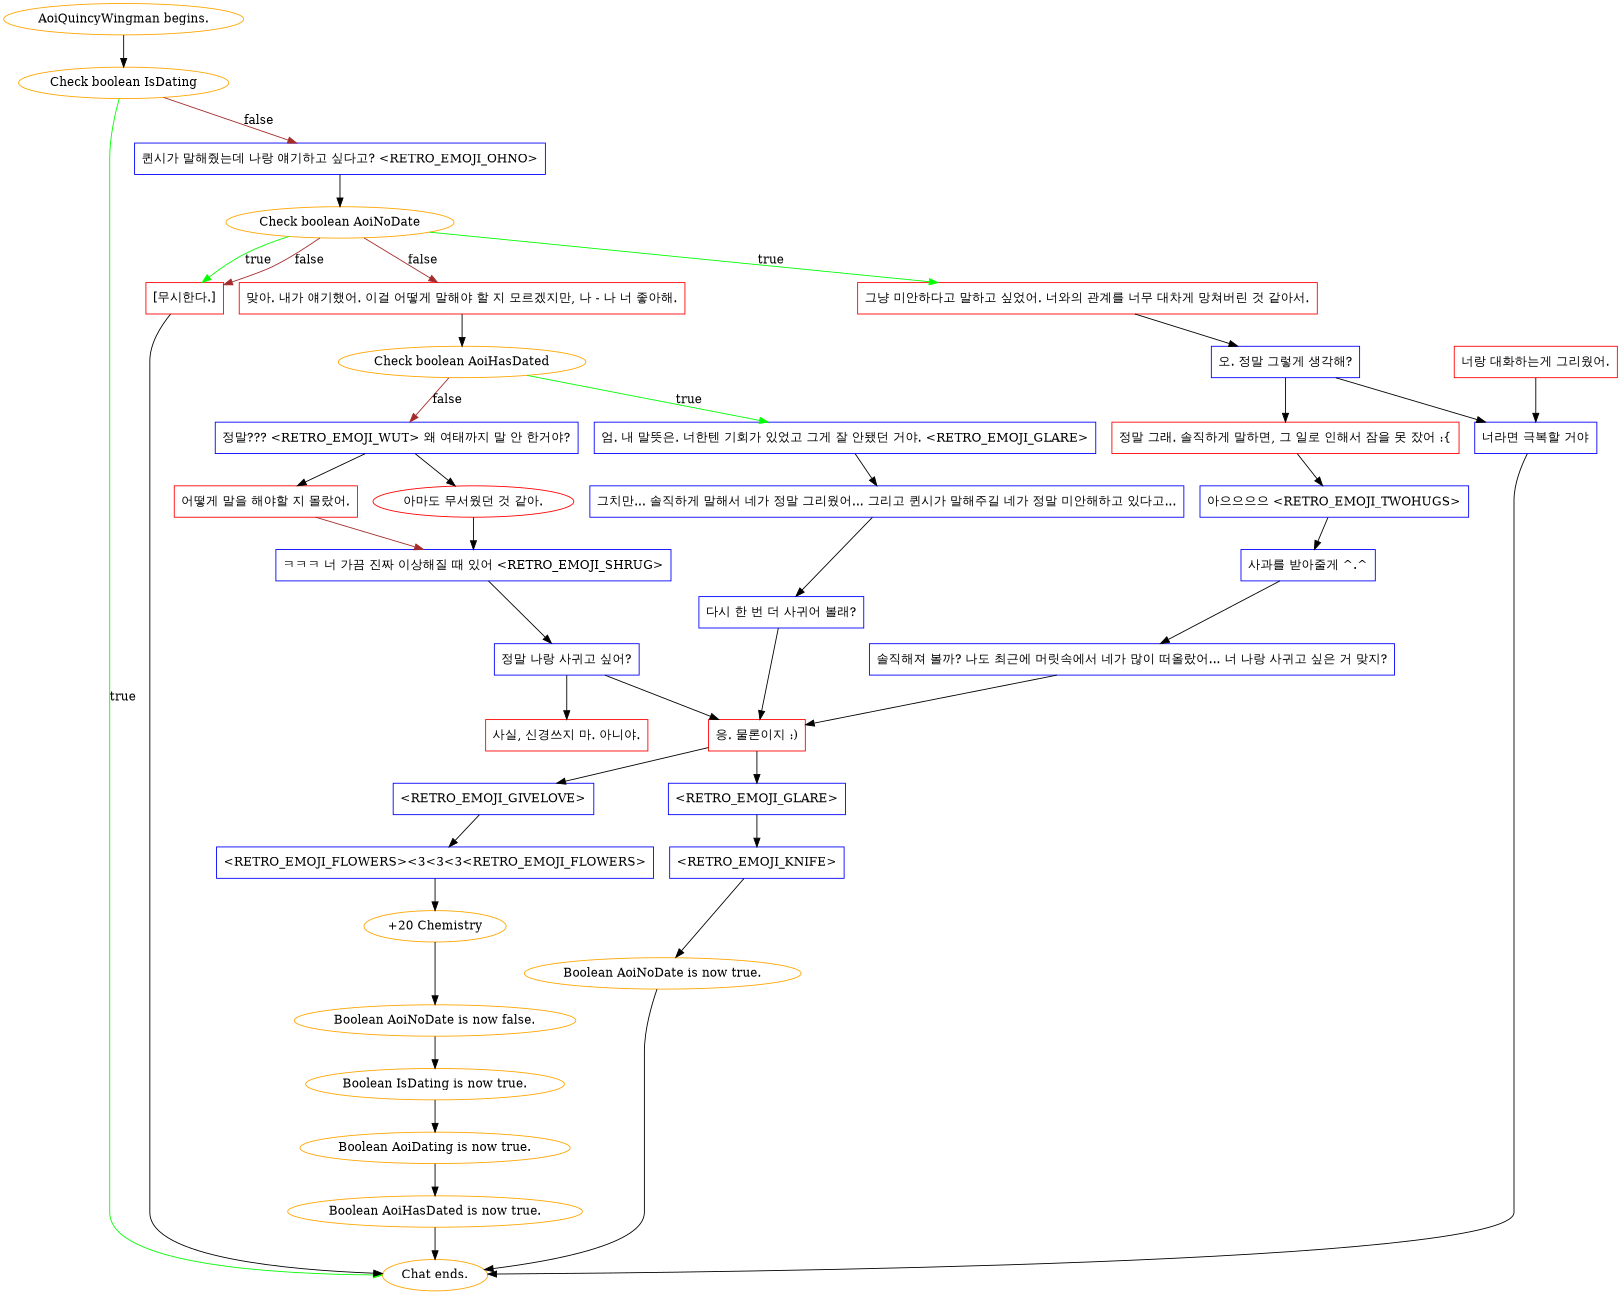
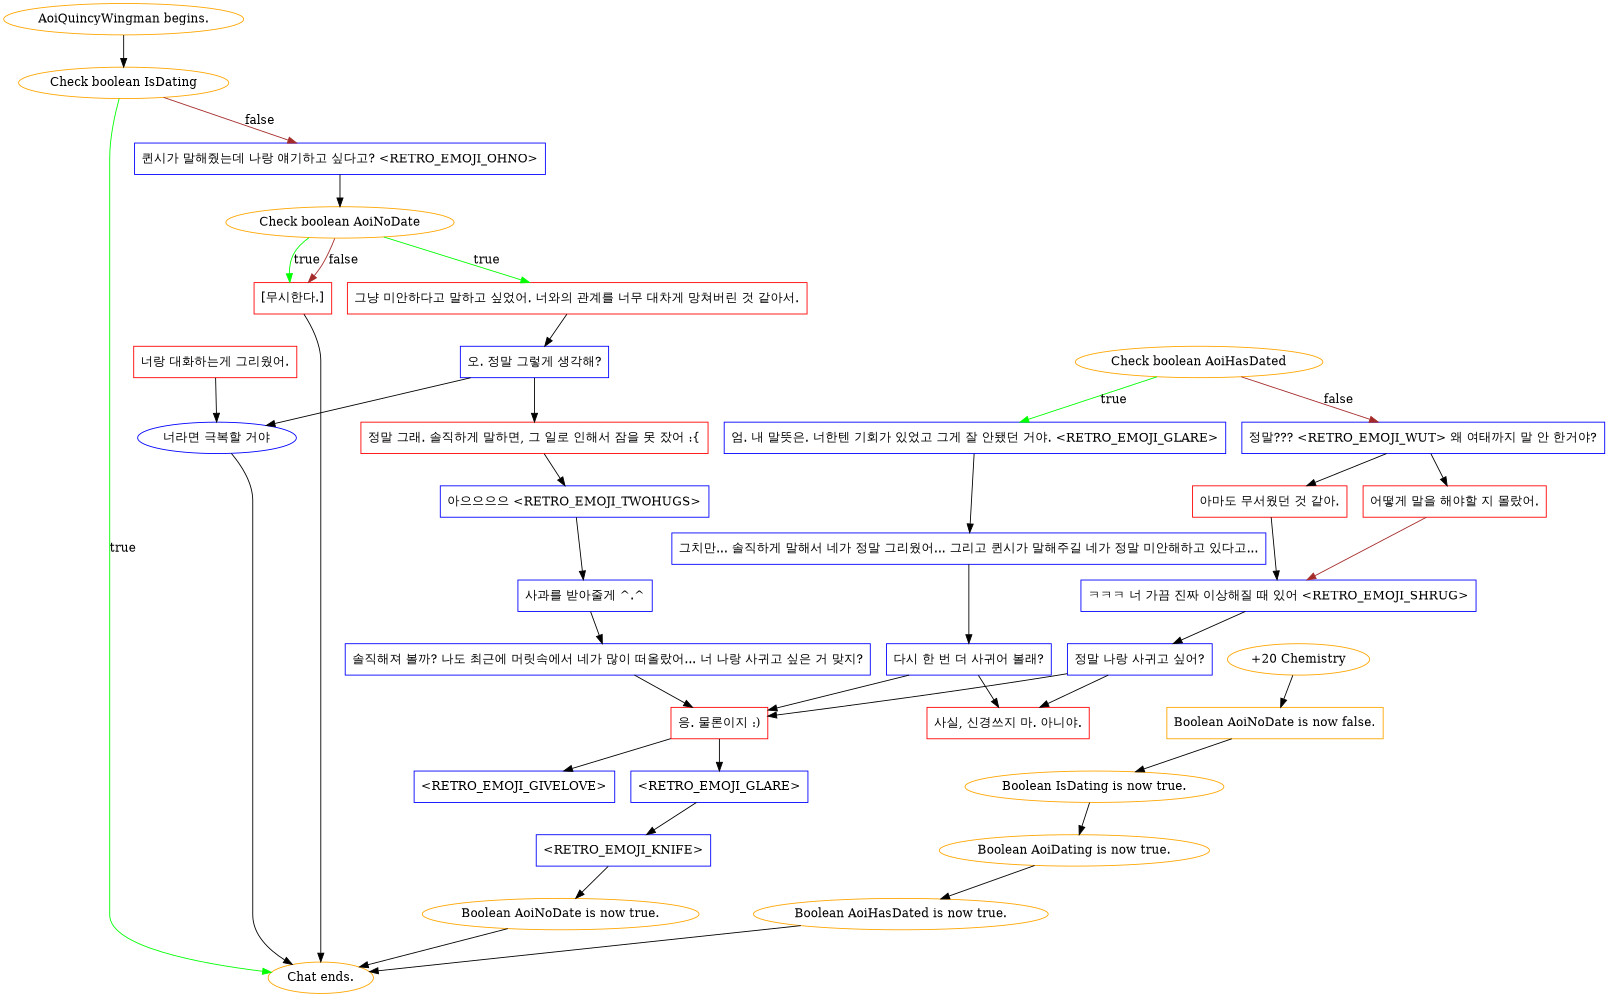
node "맞아. 내가 얘기했어. 이걸 어떻게 말해야 할 지 모르겠지만, 나 - 나 너 좋아해.": removed
node "너라면 극복할 거야": shape box -> ellipse
node "아마도 무서웠던 것 같아.": shape ellipse -> box
edge "다시 한 번 더 사귀어 볼래?" -> "사실, 신경쓰지 마. 아니야.": added
node "<RETRO_EMOJI_FLOWERS><3<3<3<RETRO_EMOJI_FLOWERS>": removed
node "Boolean AoiNoDate is now false.": shape ellipse -> box
